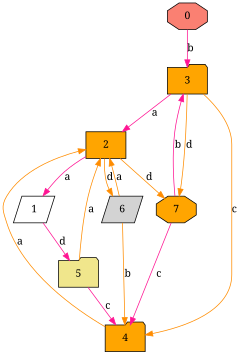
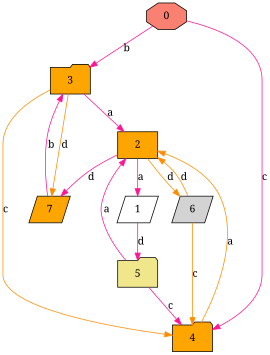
edge "2" -> "7": color darkorange -> deeppink
edge "6" -> "2": label "a" -> "d"
node "7": shape octagon -> parallelogram
edge "5" -> "2": color darkorange -> deeppink
edge "7" -> "4": now "0" -> "4"
edge "6" -> "4": label "b" -> "c"
